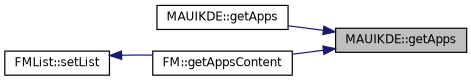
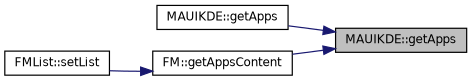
edge "FM::getAppsContent" -> "FMList::setList": reversed
